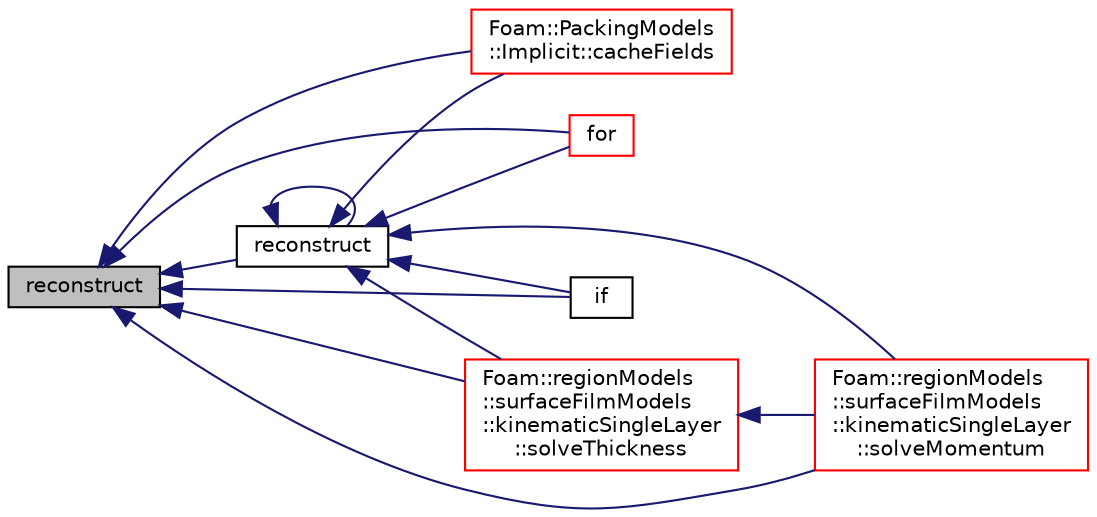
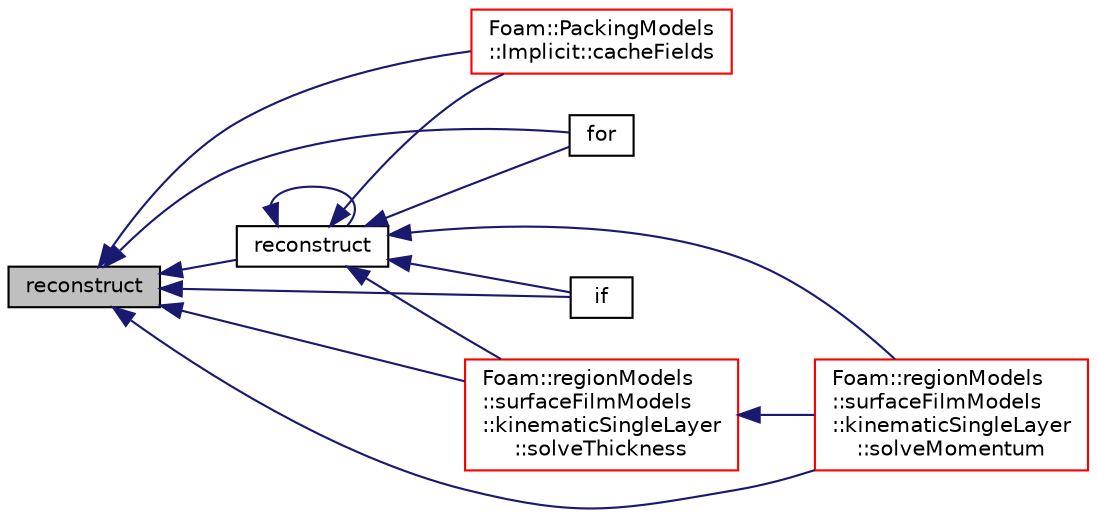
node "for": color red -> black
